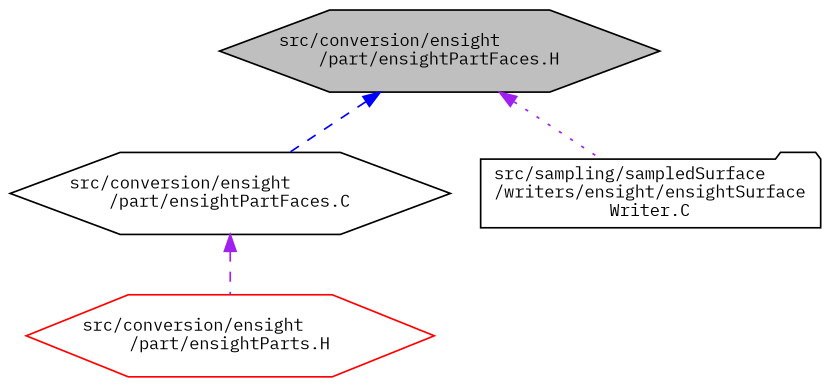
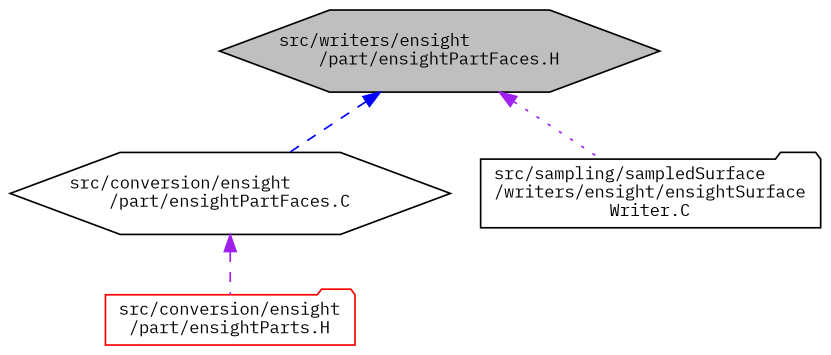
node "src/conversion/ensight /part/ensightPartFaces.H": label "src/conversion/ensight /part/ensightPartFaces.H" -> "src/writers/ensight /part/ensightPartFaces.H"
node "src/conversion/ensight /part/ensightParts.H": shape hexagon -> folder
